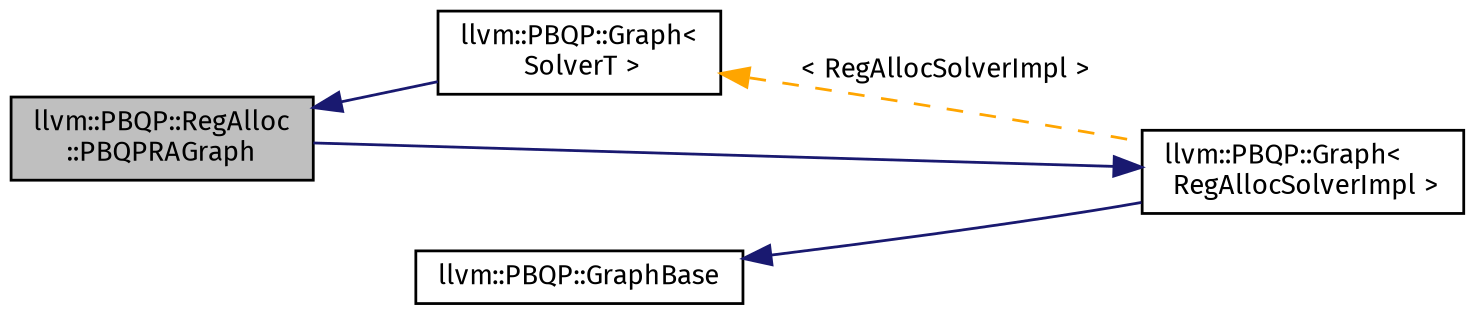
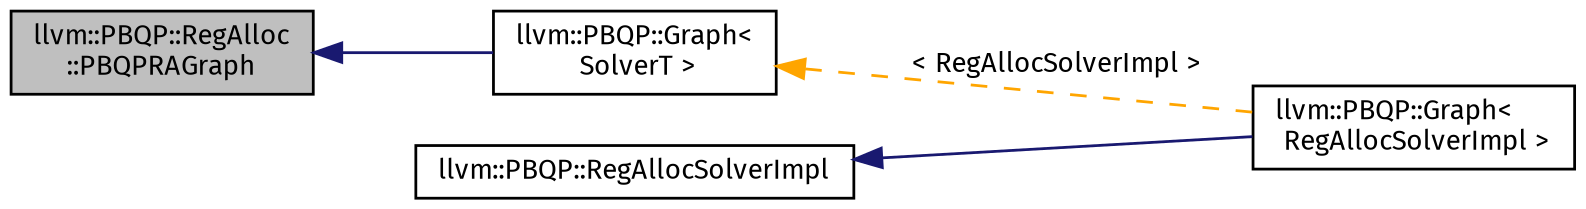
edge "llvm::PBQP::RegAlloc ::PBQPRAGraph" -> "llvm::PBQP::Graph< RegAllocSolverImpl >": removed
node "llvm::PBQP::GraphBase": label "llvm::PBQP::GraphBase" -> "llvm::PBQP::RegAllocSolverImpl"
